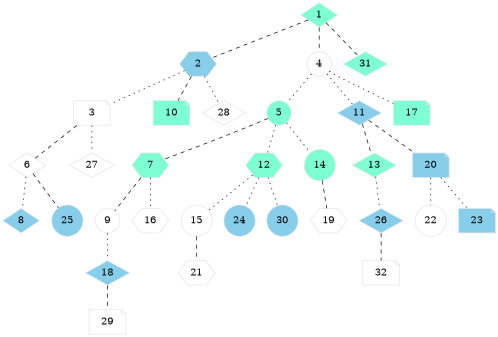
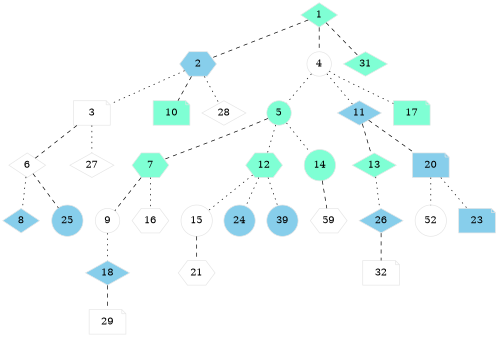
node "30": label "30" -> "39"
node "19": label "19" -> "59"
node "22": label "22" -> "52"
